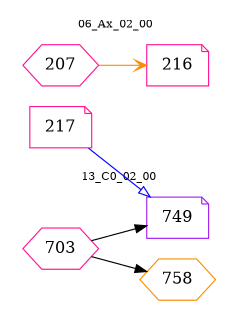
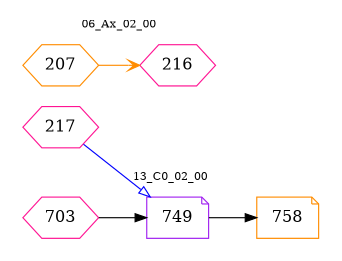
node "207": color deeppink -> darkorange
node "216": shape note -> hexagon
node "217": shape note -> hexagon
edge "703" -> "758": now "749" -> "758"
node "758": shape hexagon -> note
